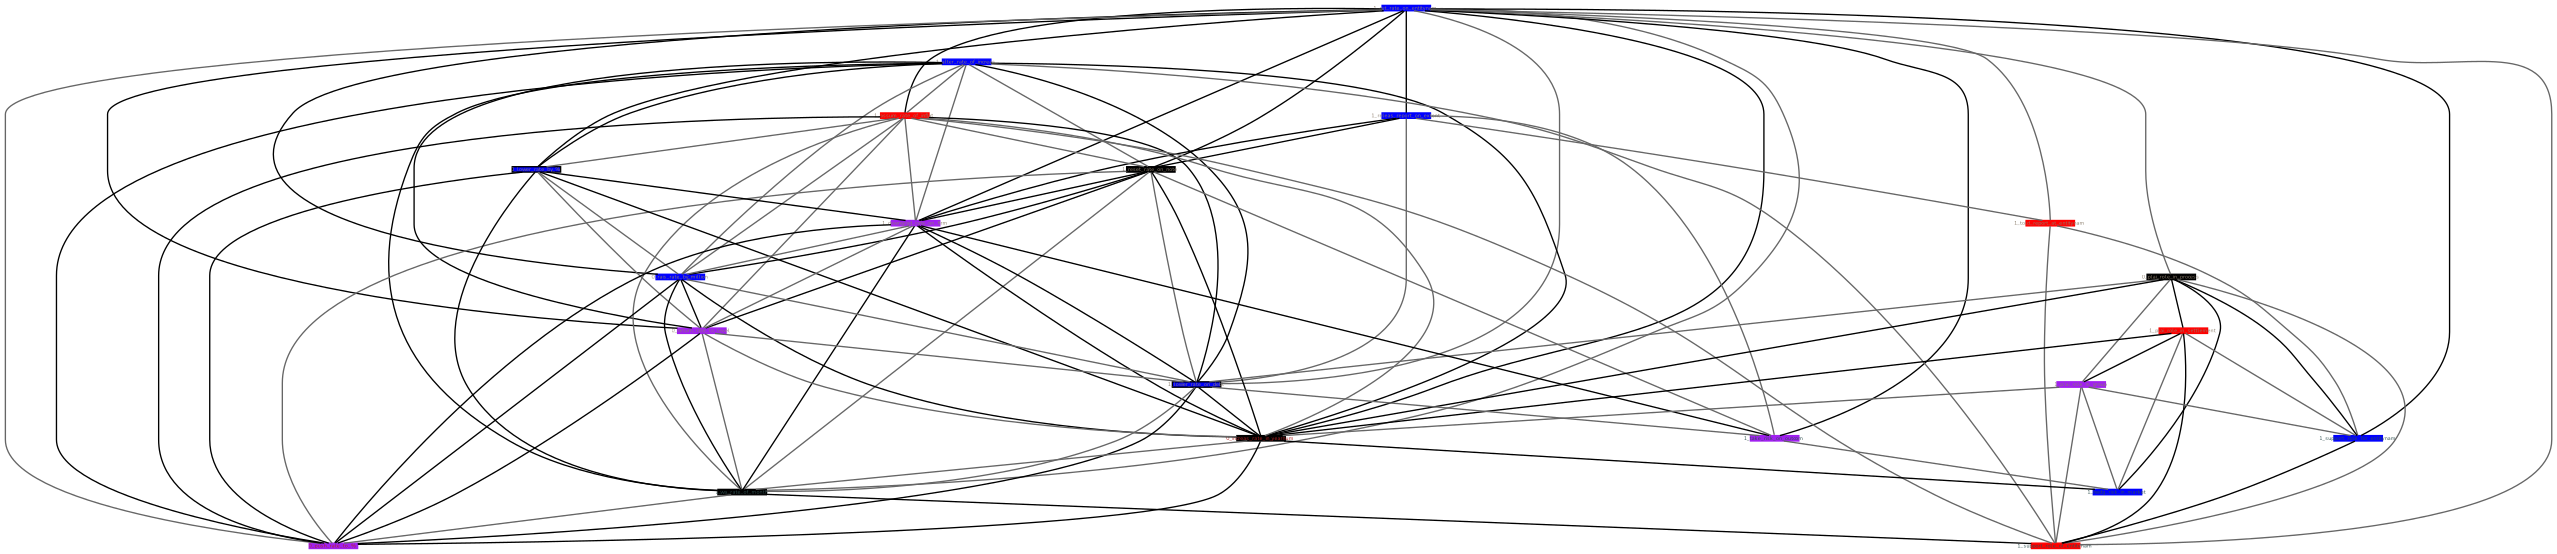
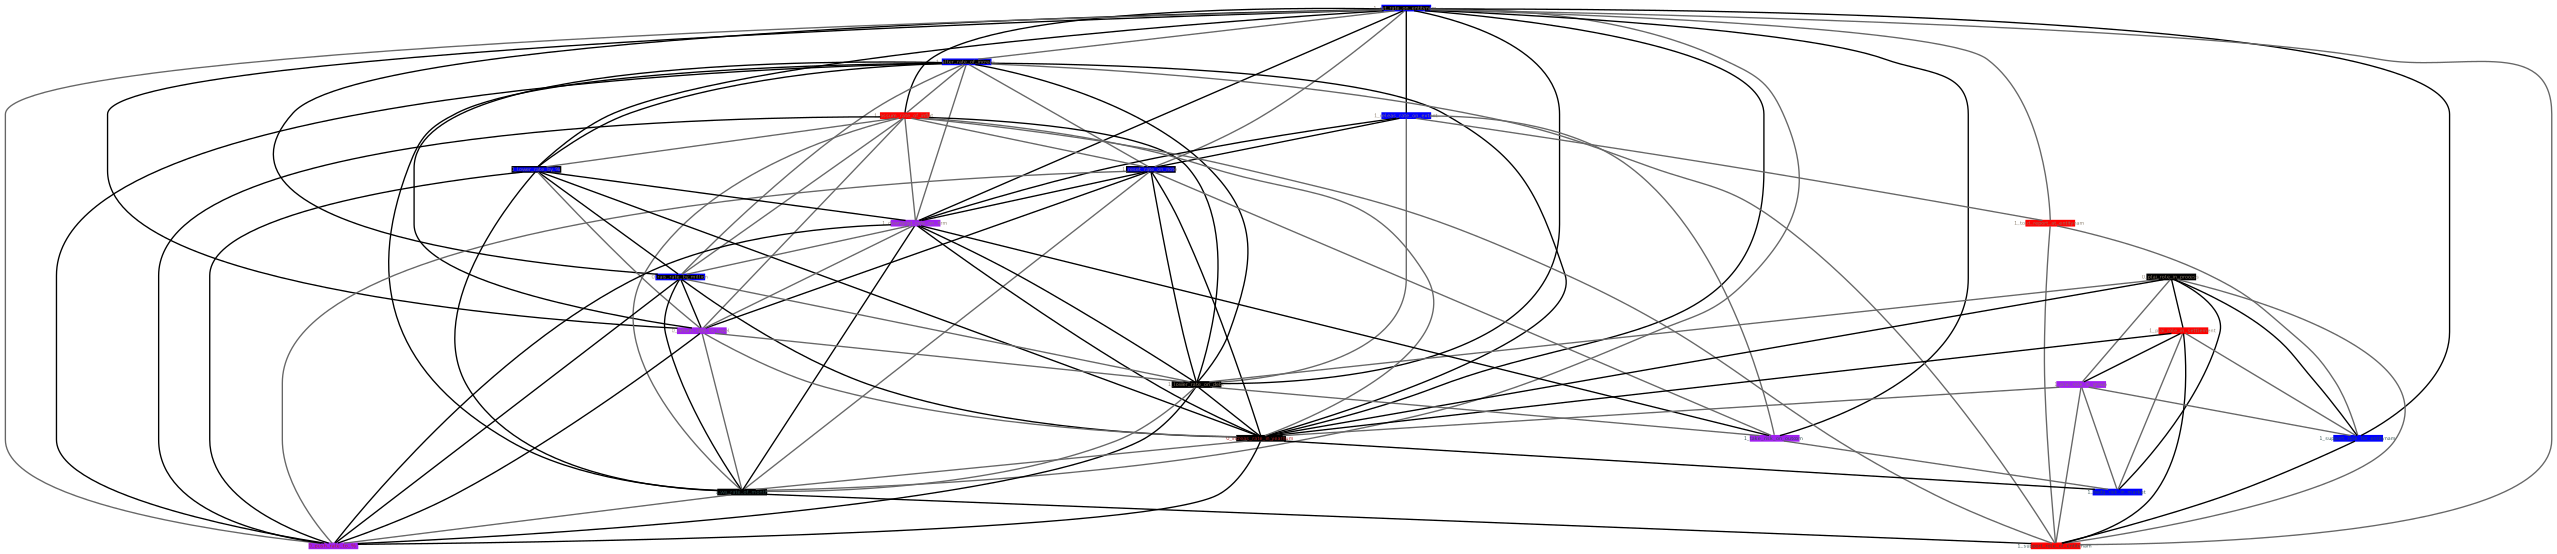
node "1_cut_rate_on_entitynam": fillcolor blue -> black
edge "1_cut_rate_on_entitynam" -- "0_plai_role_in_process": now "1_cut_rate_on_entitynam" -- "1_alter_rate_of_increas"
node "1_alter_rate_of_increas": fillcolor blue -> black
edge "1_cut_rate_on_entitynam" -- "1_reset_rate_on_note": color black -> gray40
node "1_releas_report_on_extent": label "1_releas_report_on_extent" -> "1_releas_rate_on_extent"
node "1_reset_rate_on_note": fillcolor black -> blue
edge "1_reset_rate_on_note" -- "0_rais_rate_by_million": removed
edge "0_lower_rate_by_%" -- "0_rais_rate_by_million": color gray40 -> black
node "0_rais_rate_by_million": fillcolor blue -> black
edge "1_cut_rate_on_entitynam" -- "1_lower_rate_on_debt": color gray40 -> black
edge "1_reset_rate_on_note" -- "1_lower_rate_on_debt": color gray40 -> black
node "1_lower_rate_on_debt": fillcolor blue -> black
